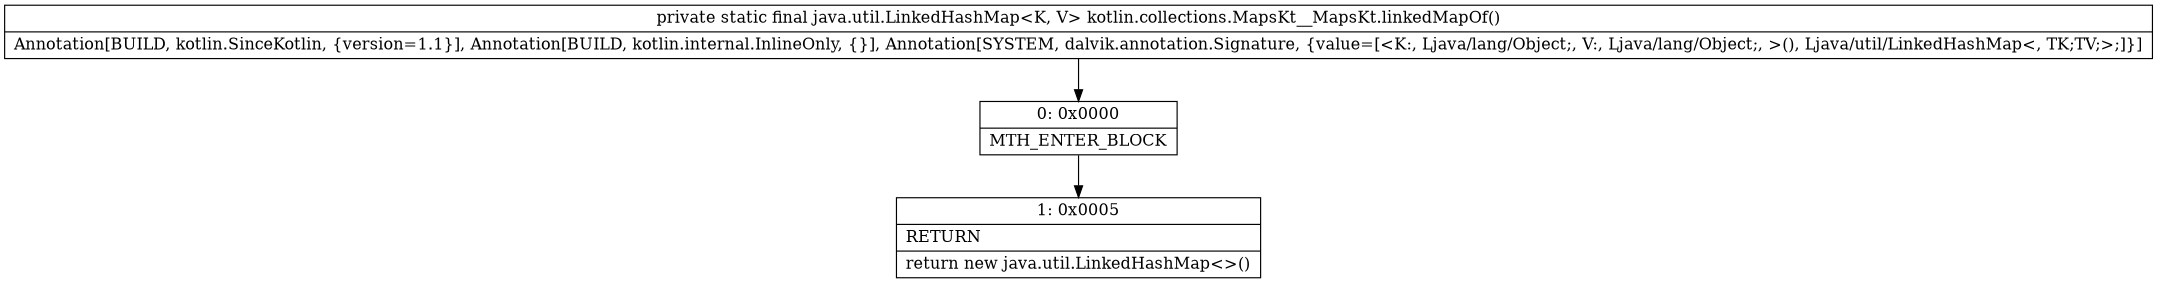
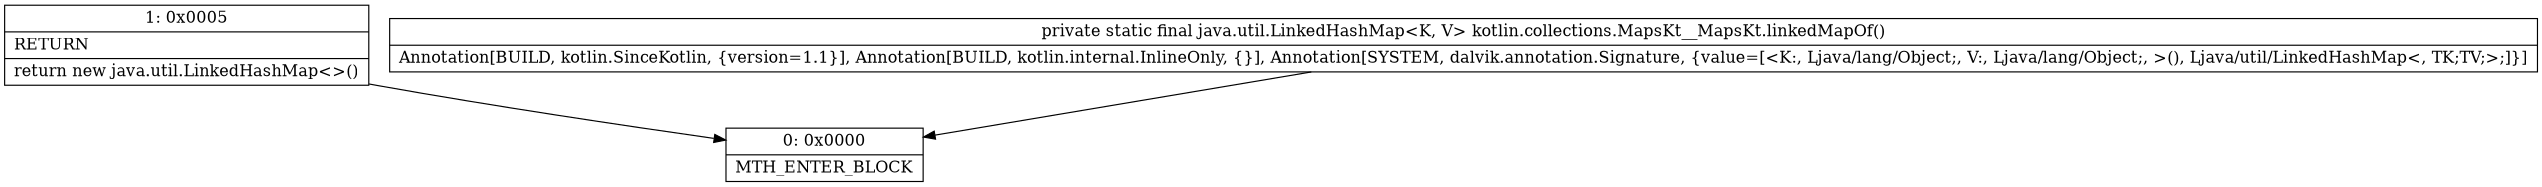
edge "0: 0x0000" -> "1: 0x0005": reversed
